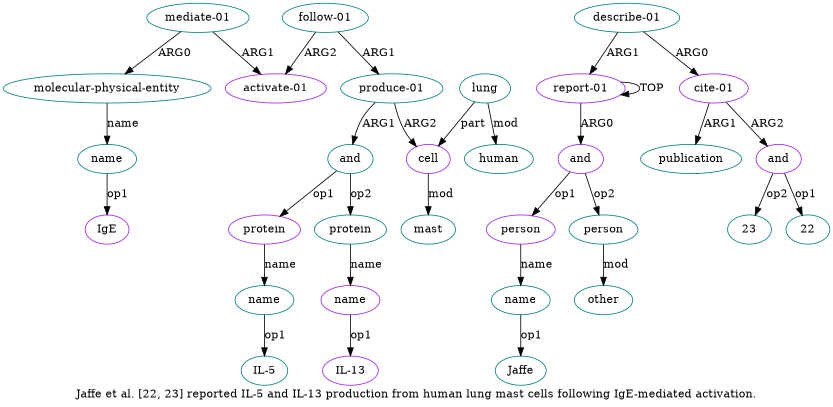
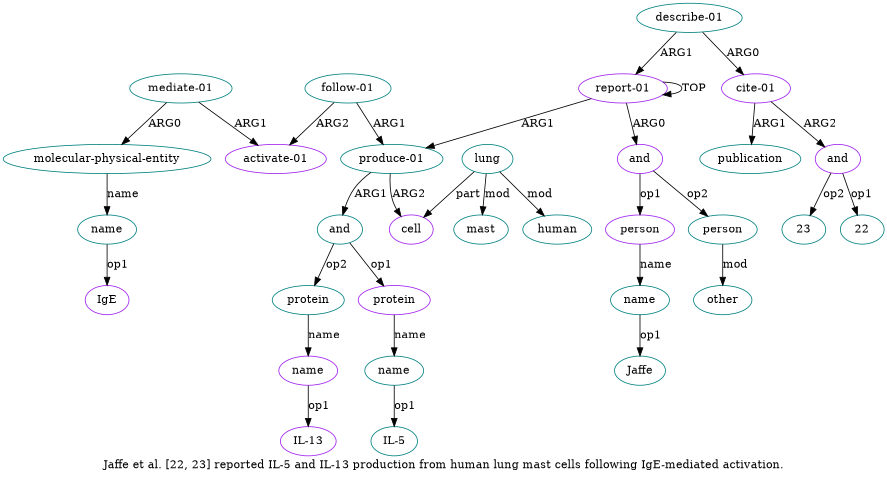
edge "report-01" -> "produce-01": added, label "ARG1"
edge "cell" -> "mast": now "lung" -> "mast"
